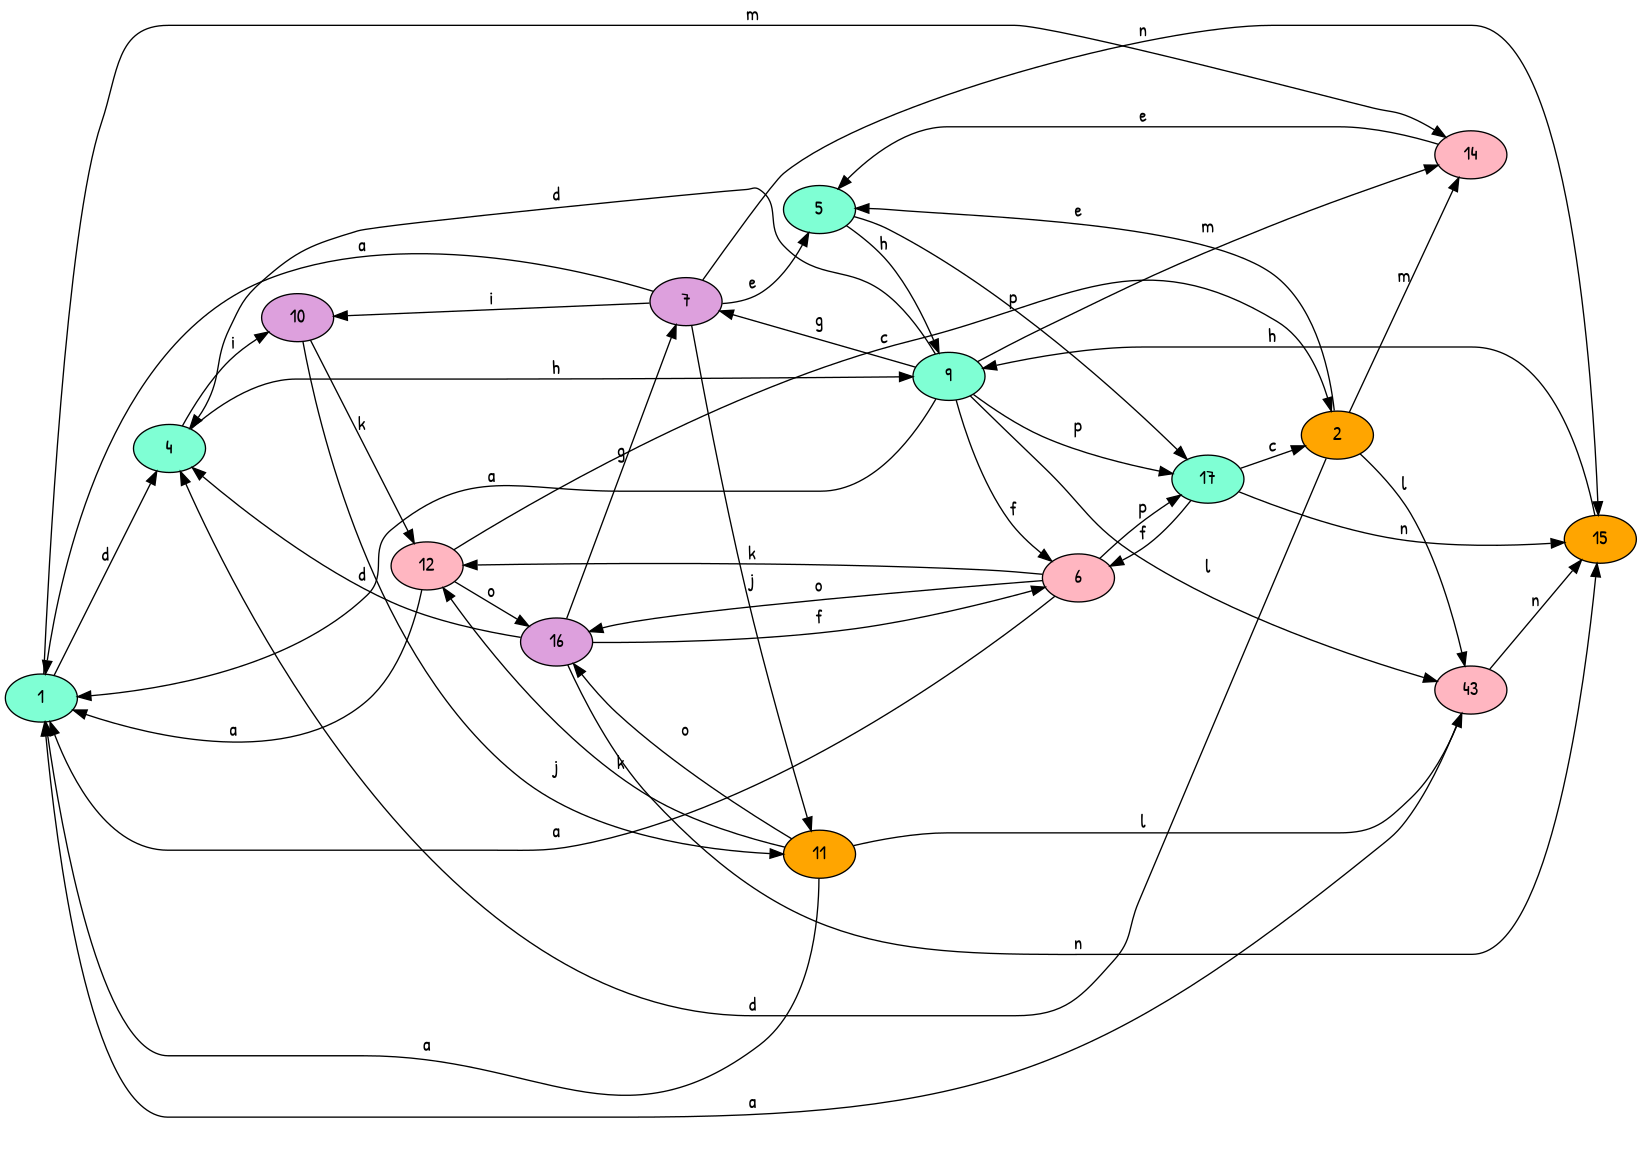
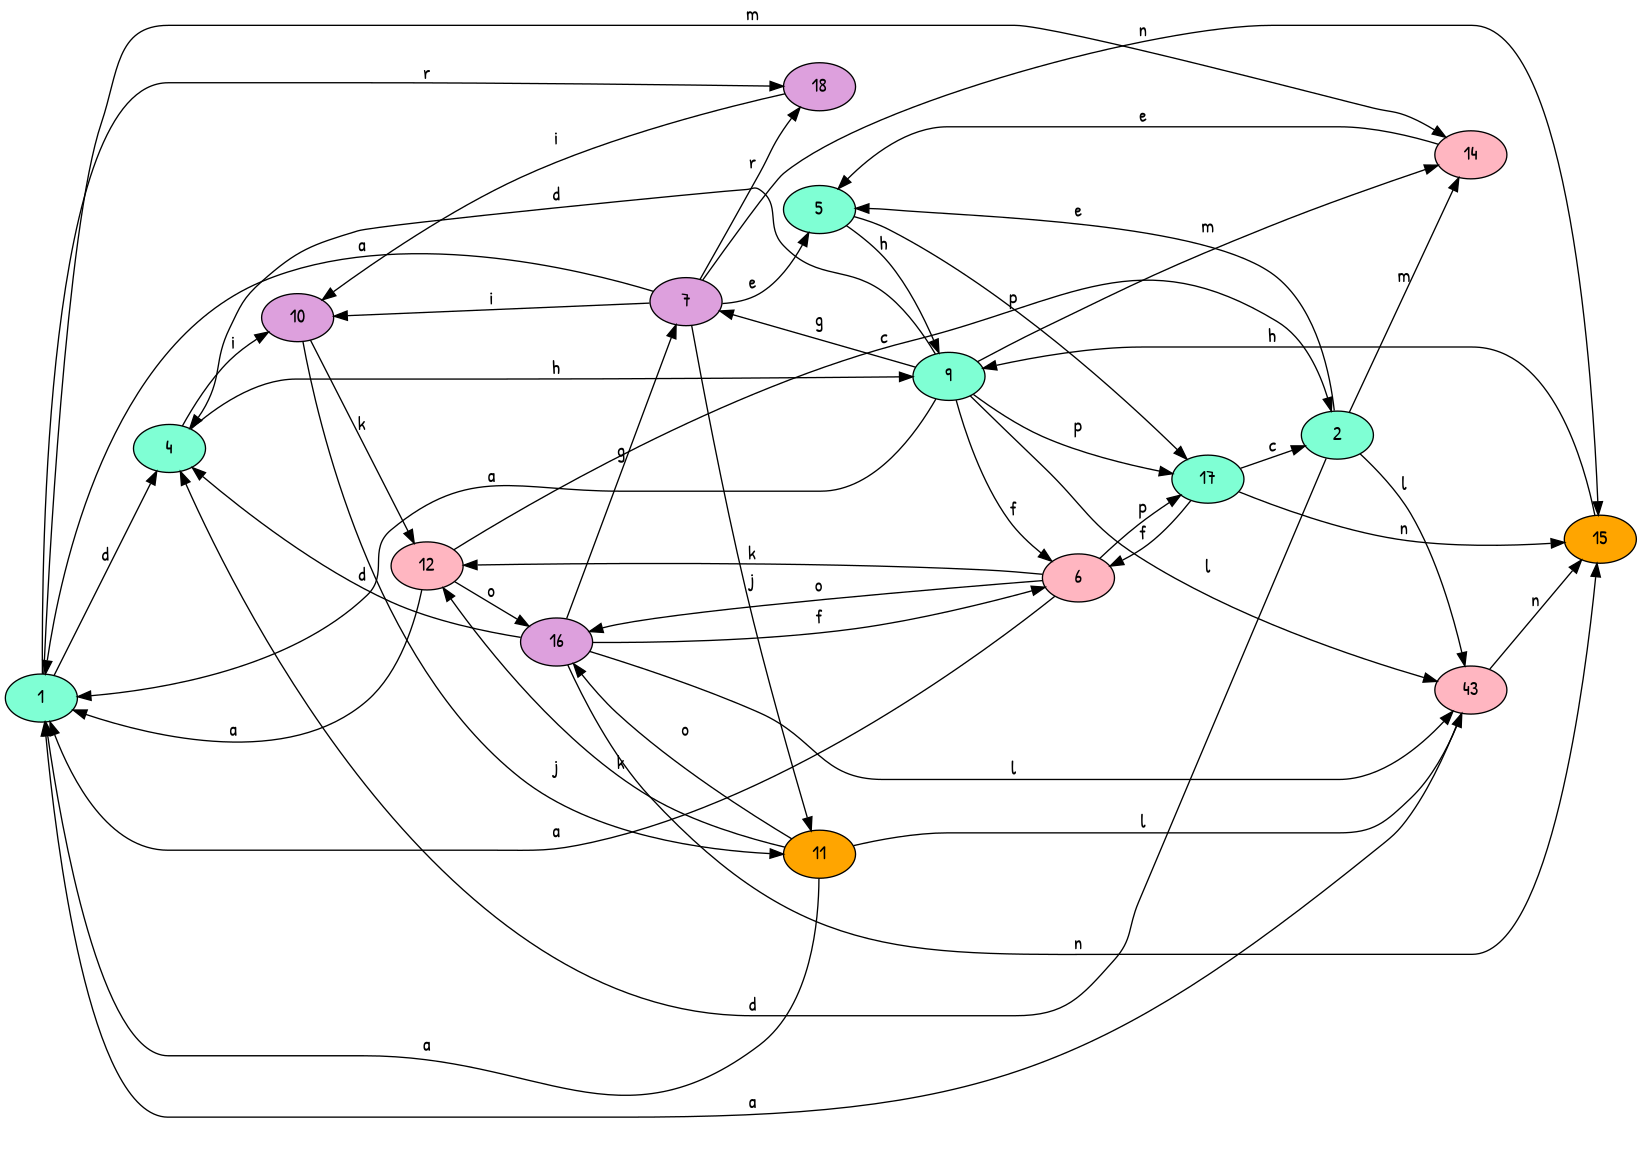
node "18": added
node "2": fillcolor orange -> aquamarine
edge "16" -> "43": added, label "l"
